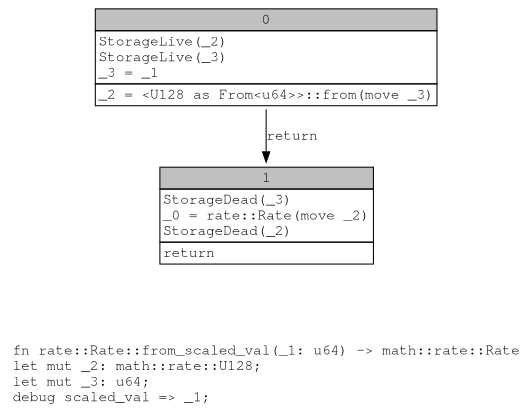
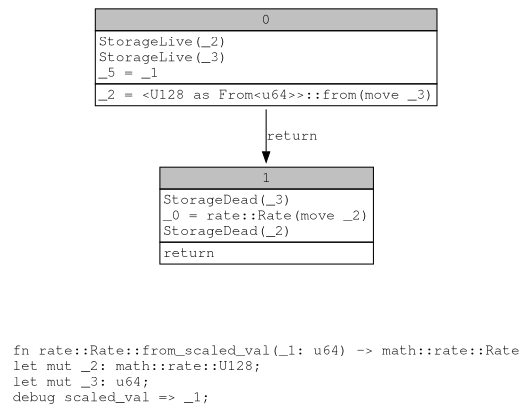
node "0": text "_3 = _1" -> "_5 = _1"
